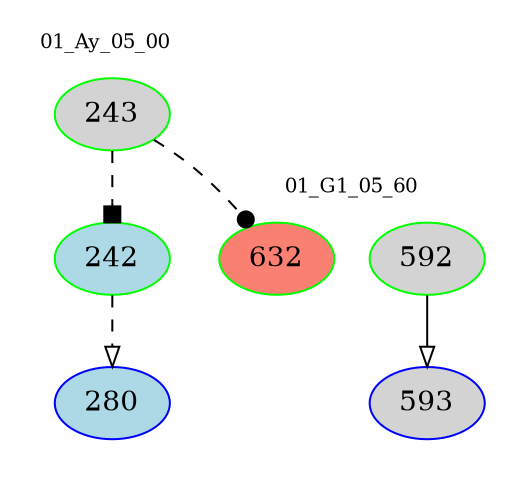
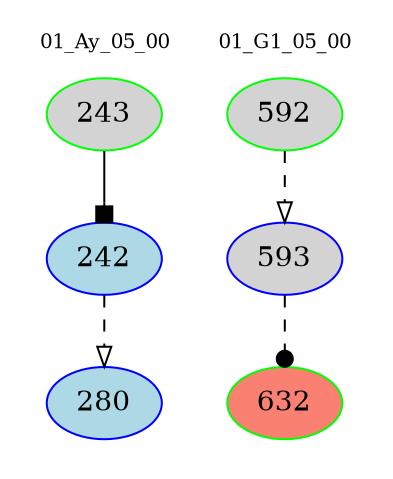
edge "243" -> "242": style dashed -> solid
edge "243" -> "632": now "593" -> "632"
cluster "01_G1_05_60": label "01_G1_05_60" -> "01_G1_05_00"
node "242": color green -> blue
edge "592" -> "593": style solid -> dashed
